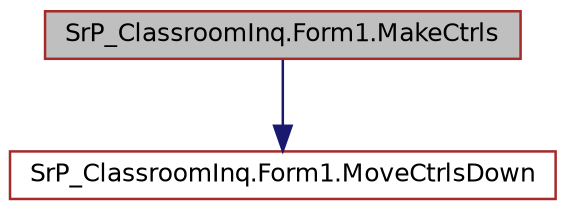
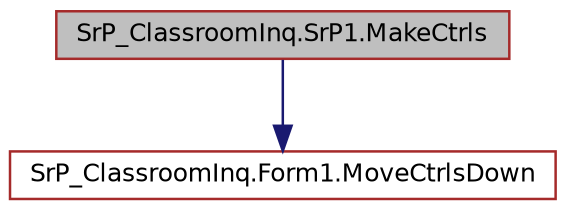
node "SrP_ClassroomInq.Form1.MakeCtrls": label "SrP_ClassroomInq.Form1.MakeCtrls" -> "SrP_ClassroomInq.SrP1.MakeCtrls"
